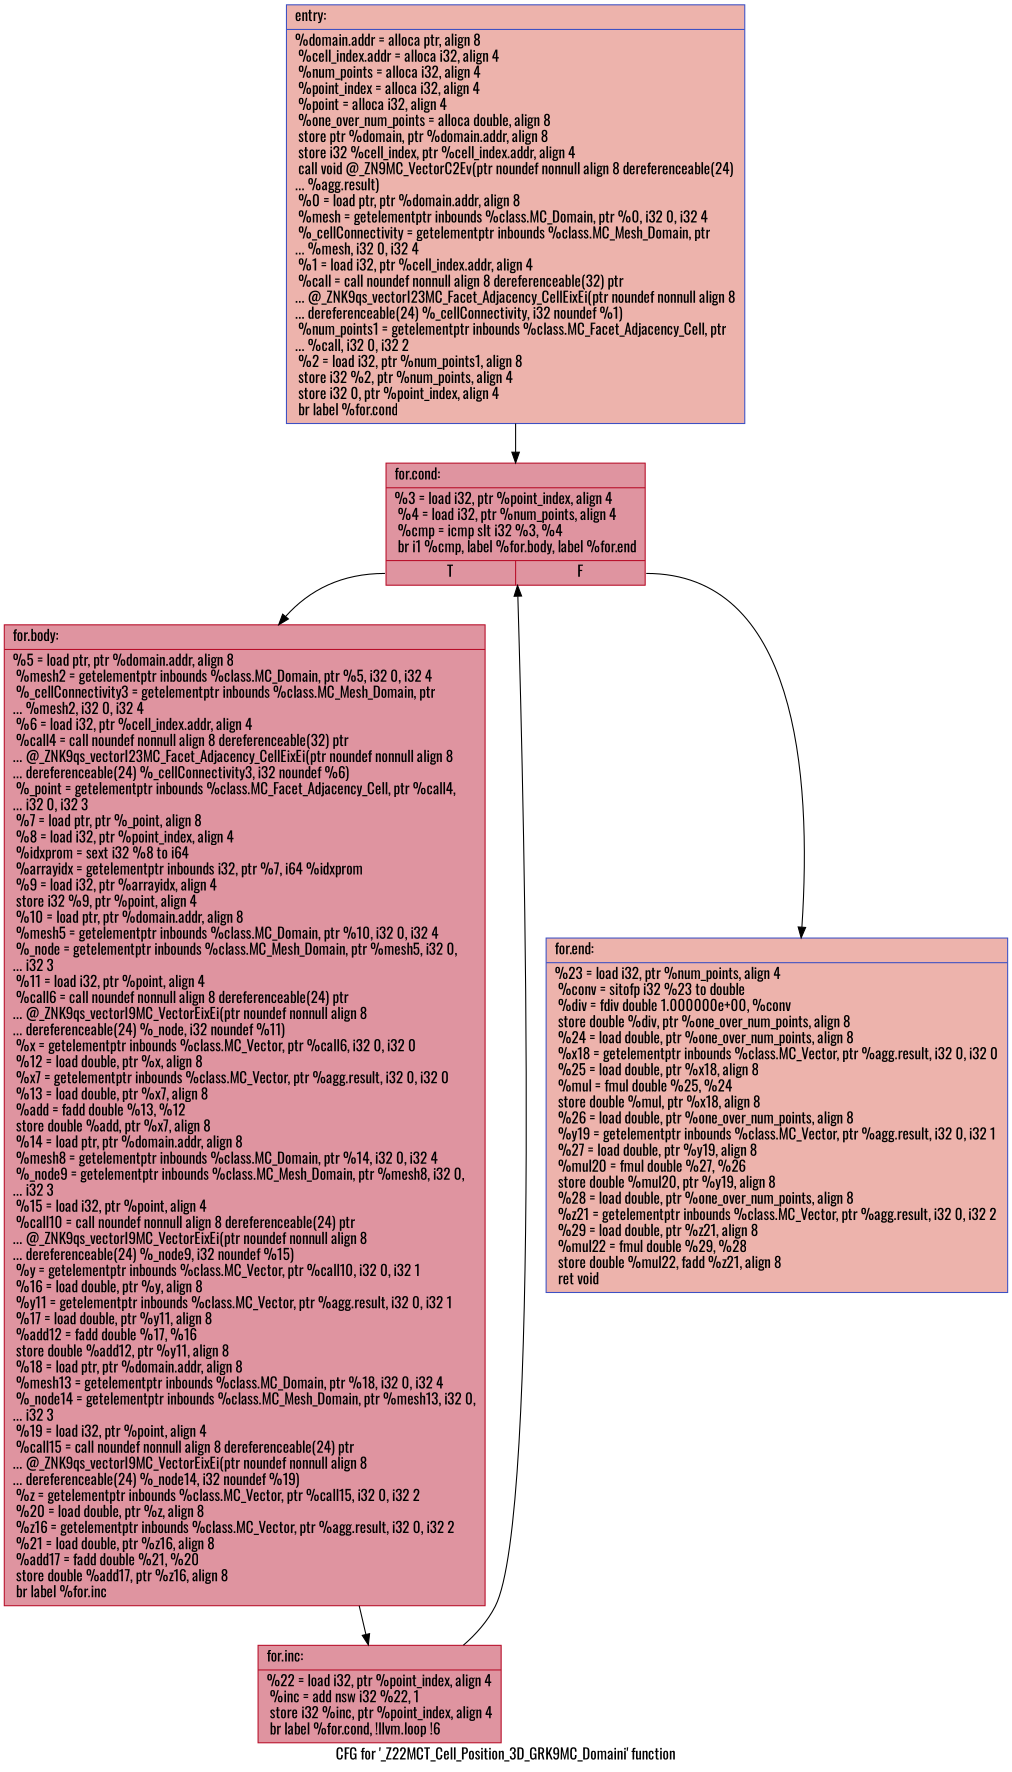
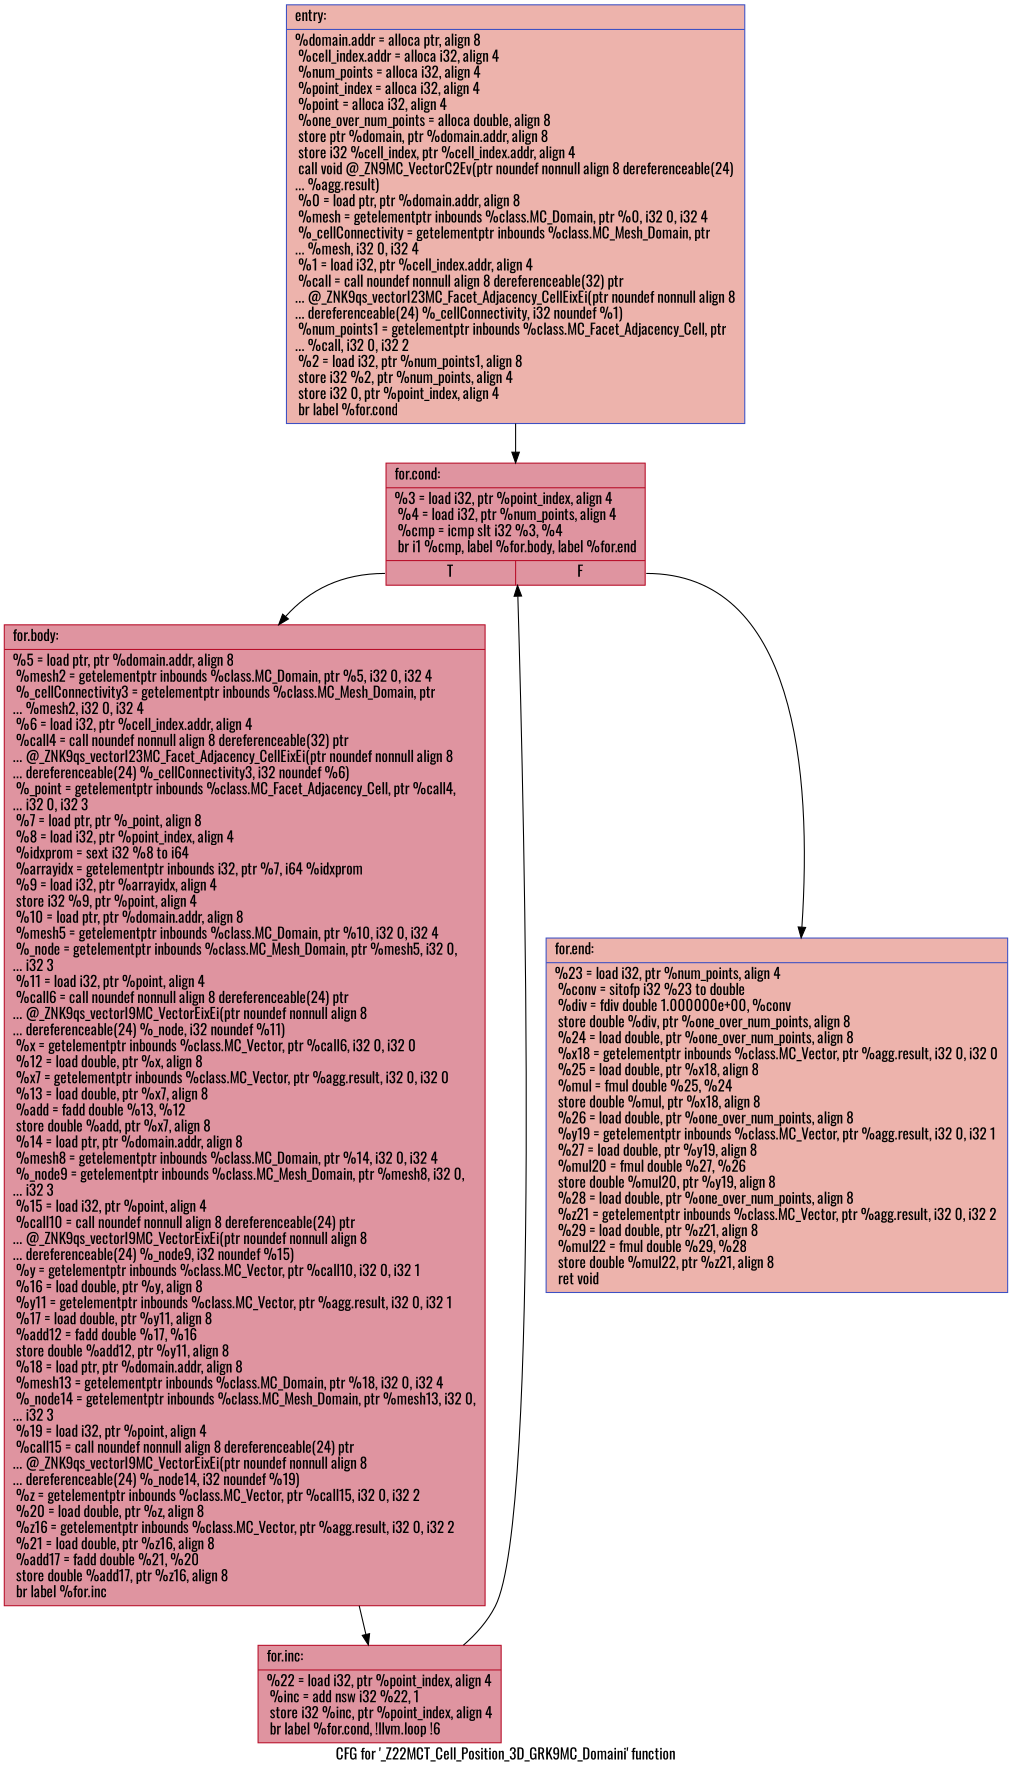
node "for.end:": text "store double %mul22, fadd %z21, align 8" -> "store double %mul22, ptr %z21, align 8"
